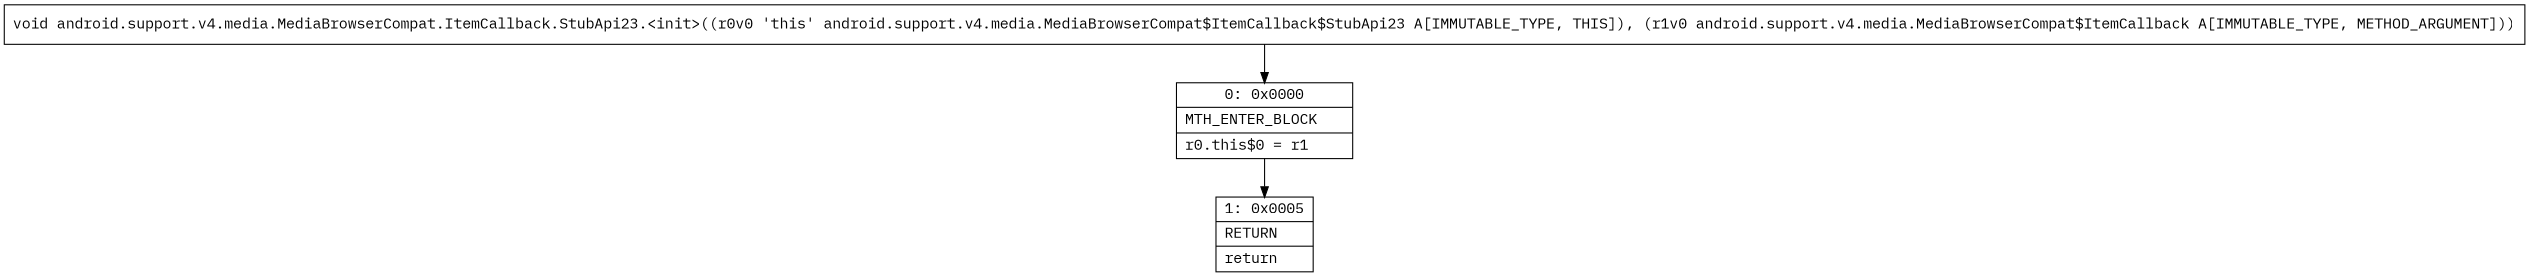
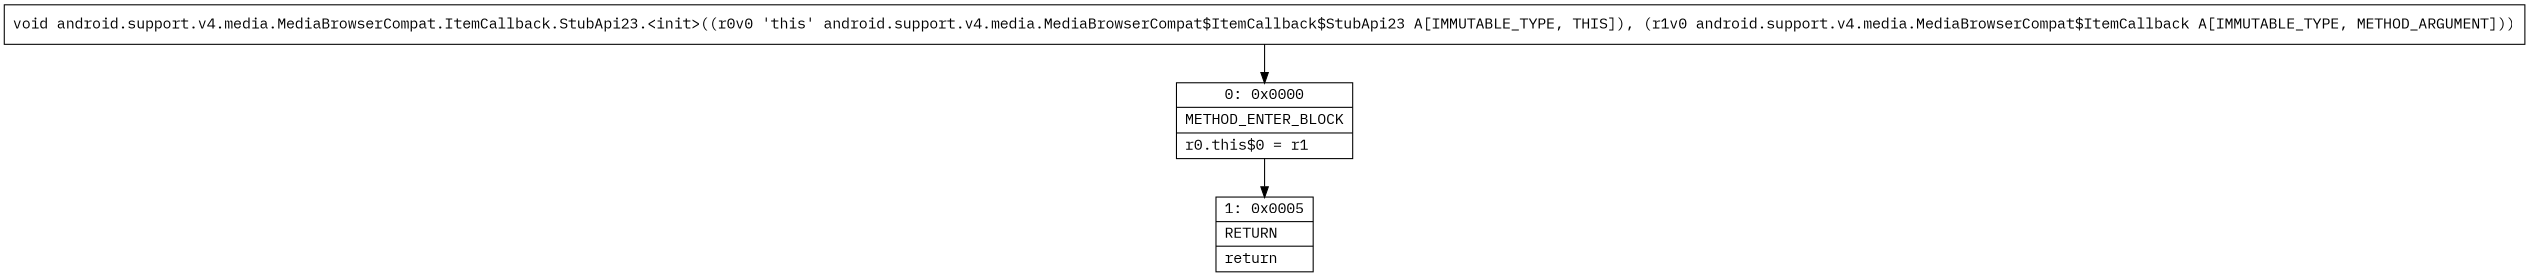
node "0: 0x0000": text "MTH_ENTER_BLOCK" -> "METHOD_ENTER_BLOCK"
